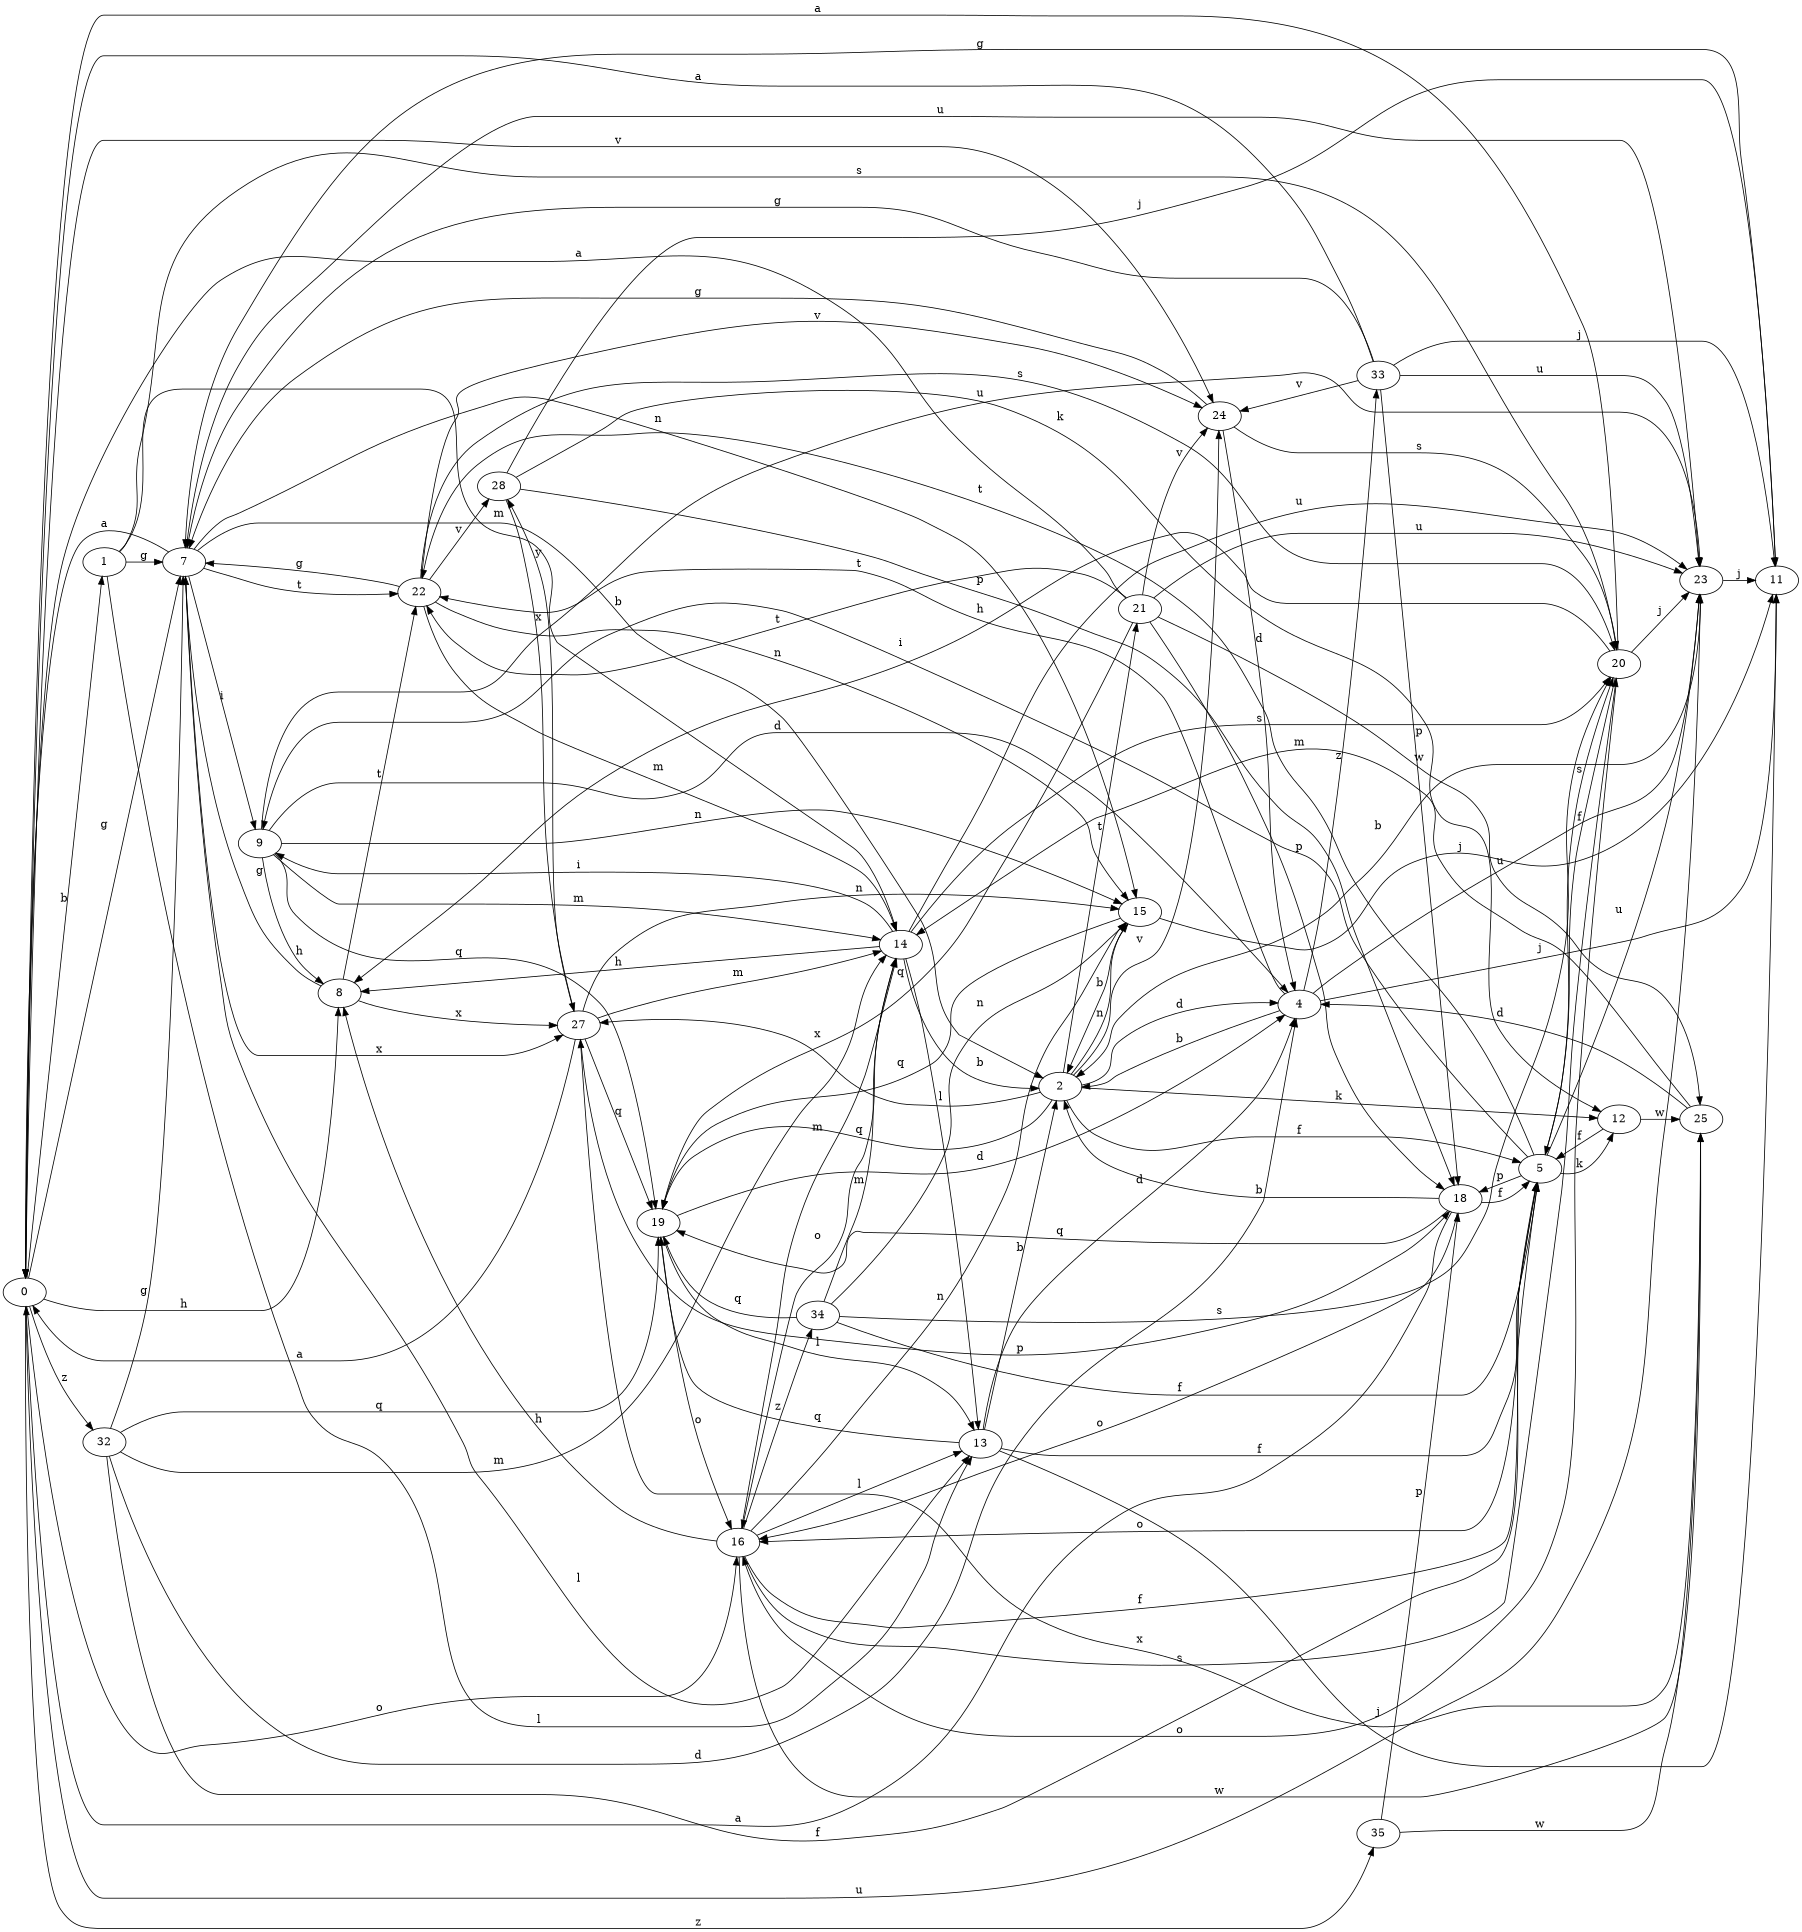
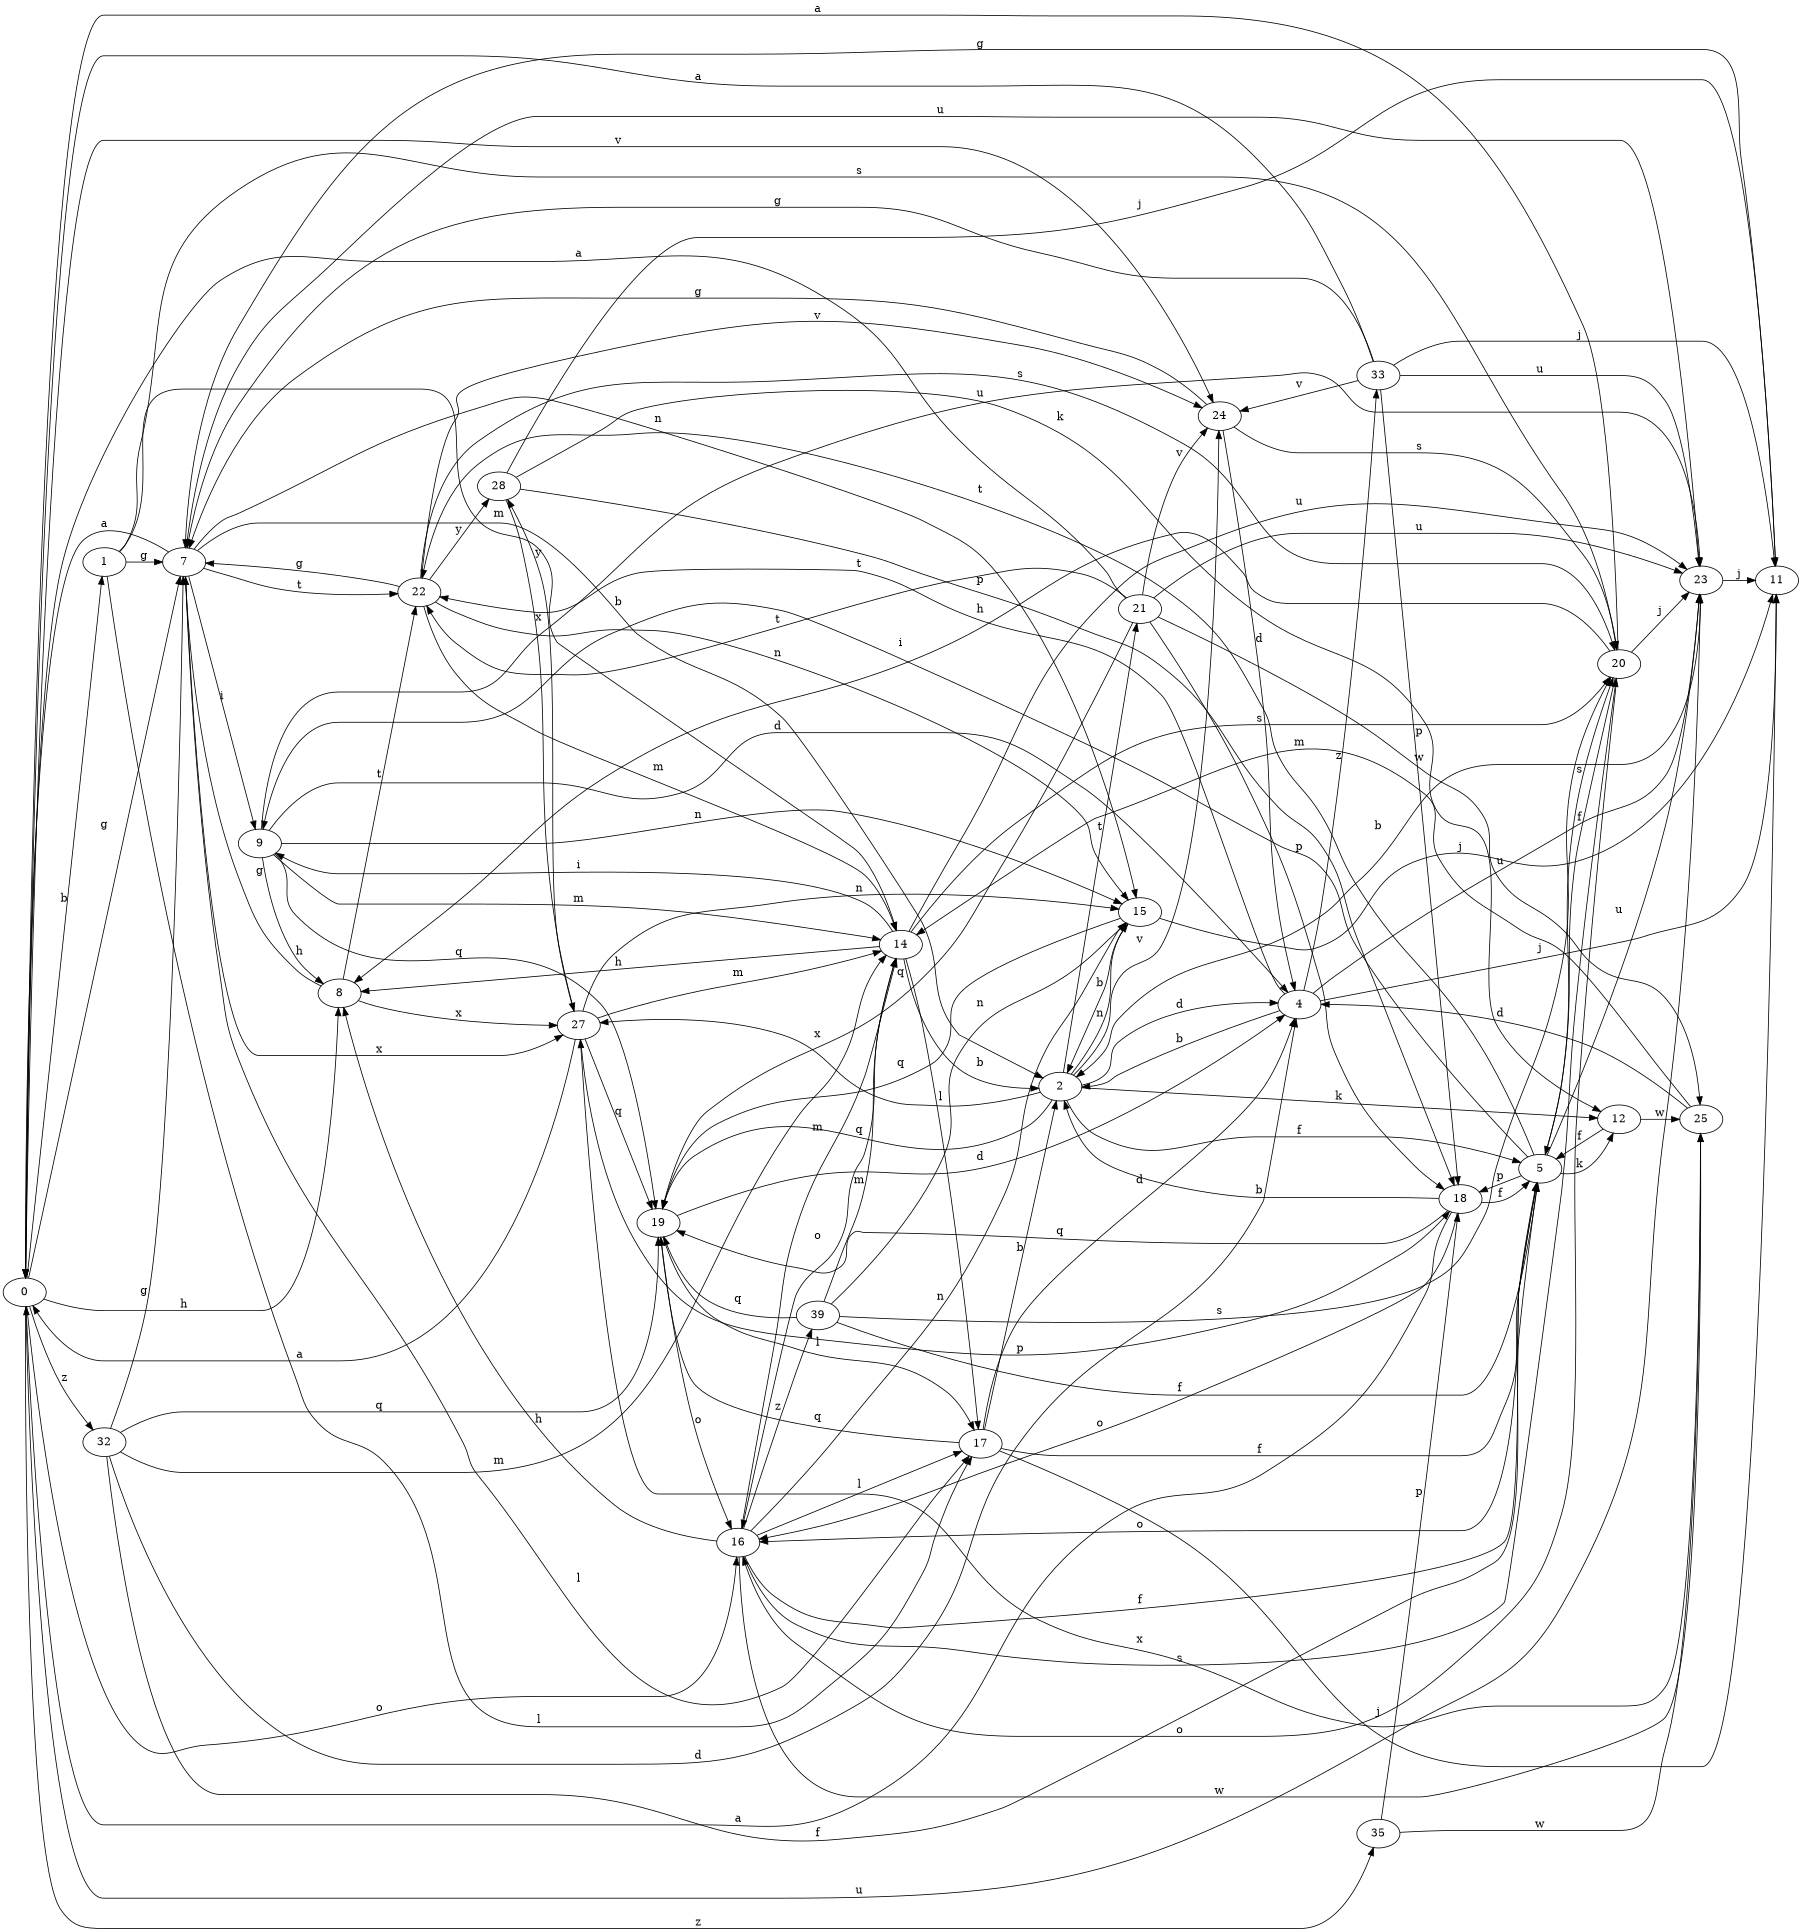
edge "22" -> "28": label "v" -> "y"
node "34": label "34" -> "39"
node "13": label "13" -> "17"
